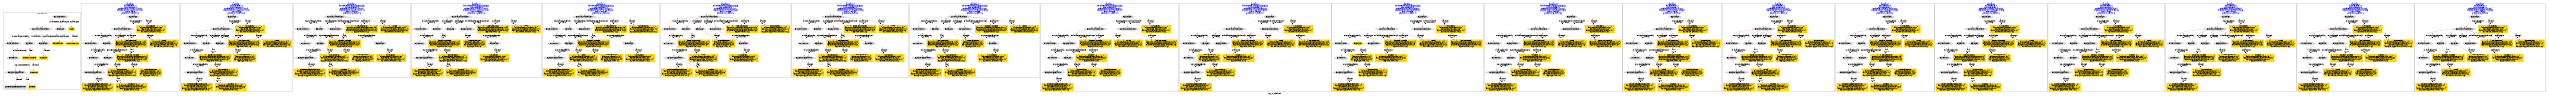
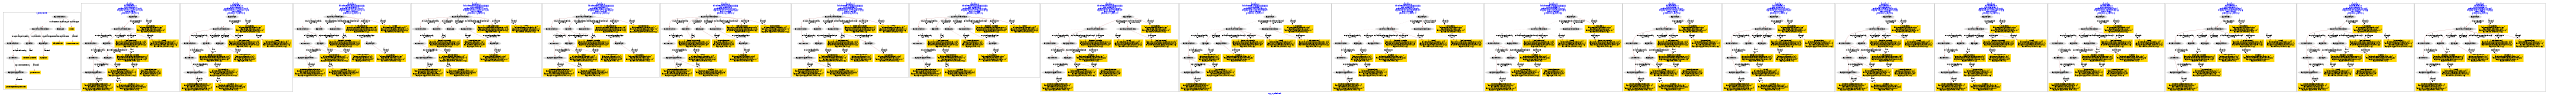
cluster "1-correct note": label "1-correct note" -> "1-correct model"
node "E55_Type3": fillcolor gold -> lightgray
node "TITLE_URI": label "TITLE_URI" -> "AUTHOR_URI"
node "AUTHOR_APPELLATION_URI": fillcolor lightgray -> gold
node "AUTHOR": removed
